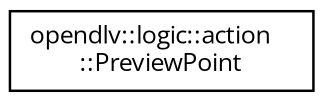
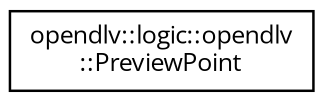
node "opendlv::logic::action ::PreviewPoint": label "opendlv::logic::action ::PreviewPoint" -> "opendlv::logic::opendlv ::PreviewPoint"
